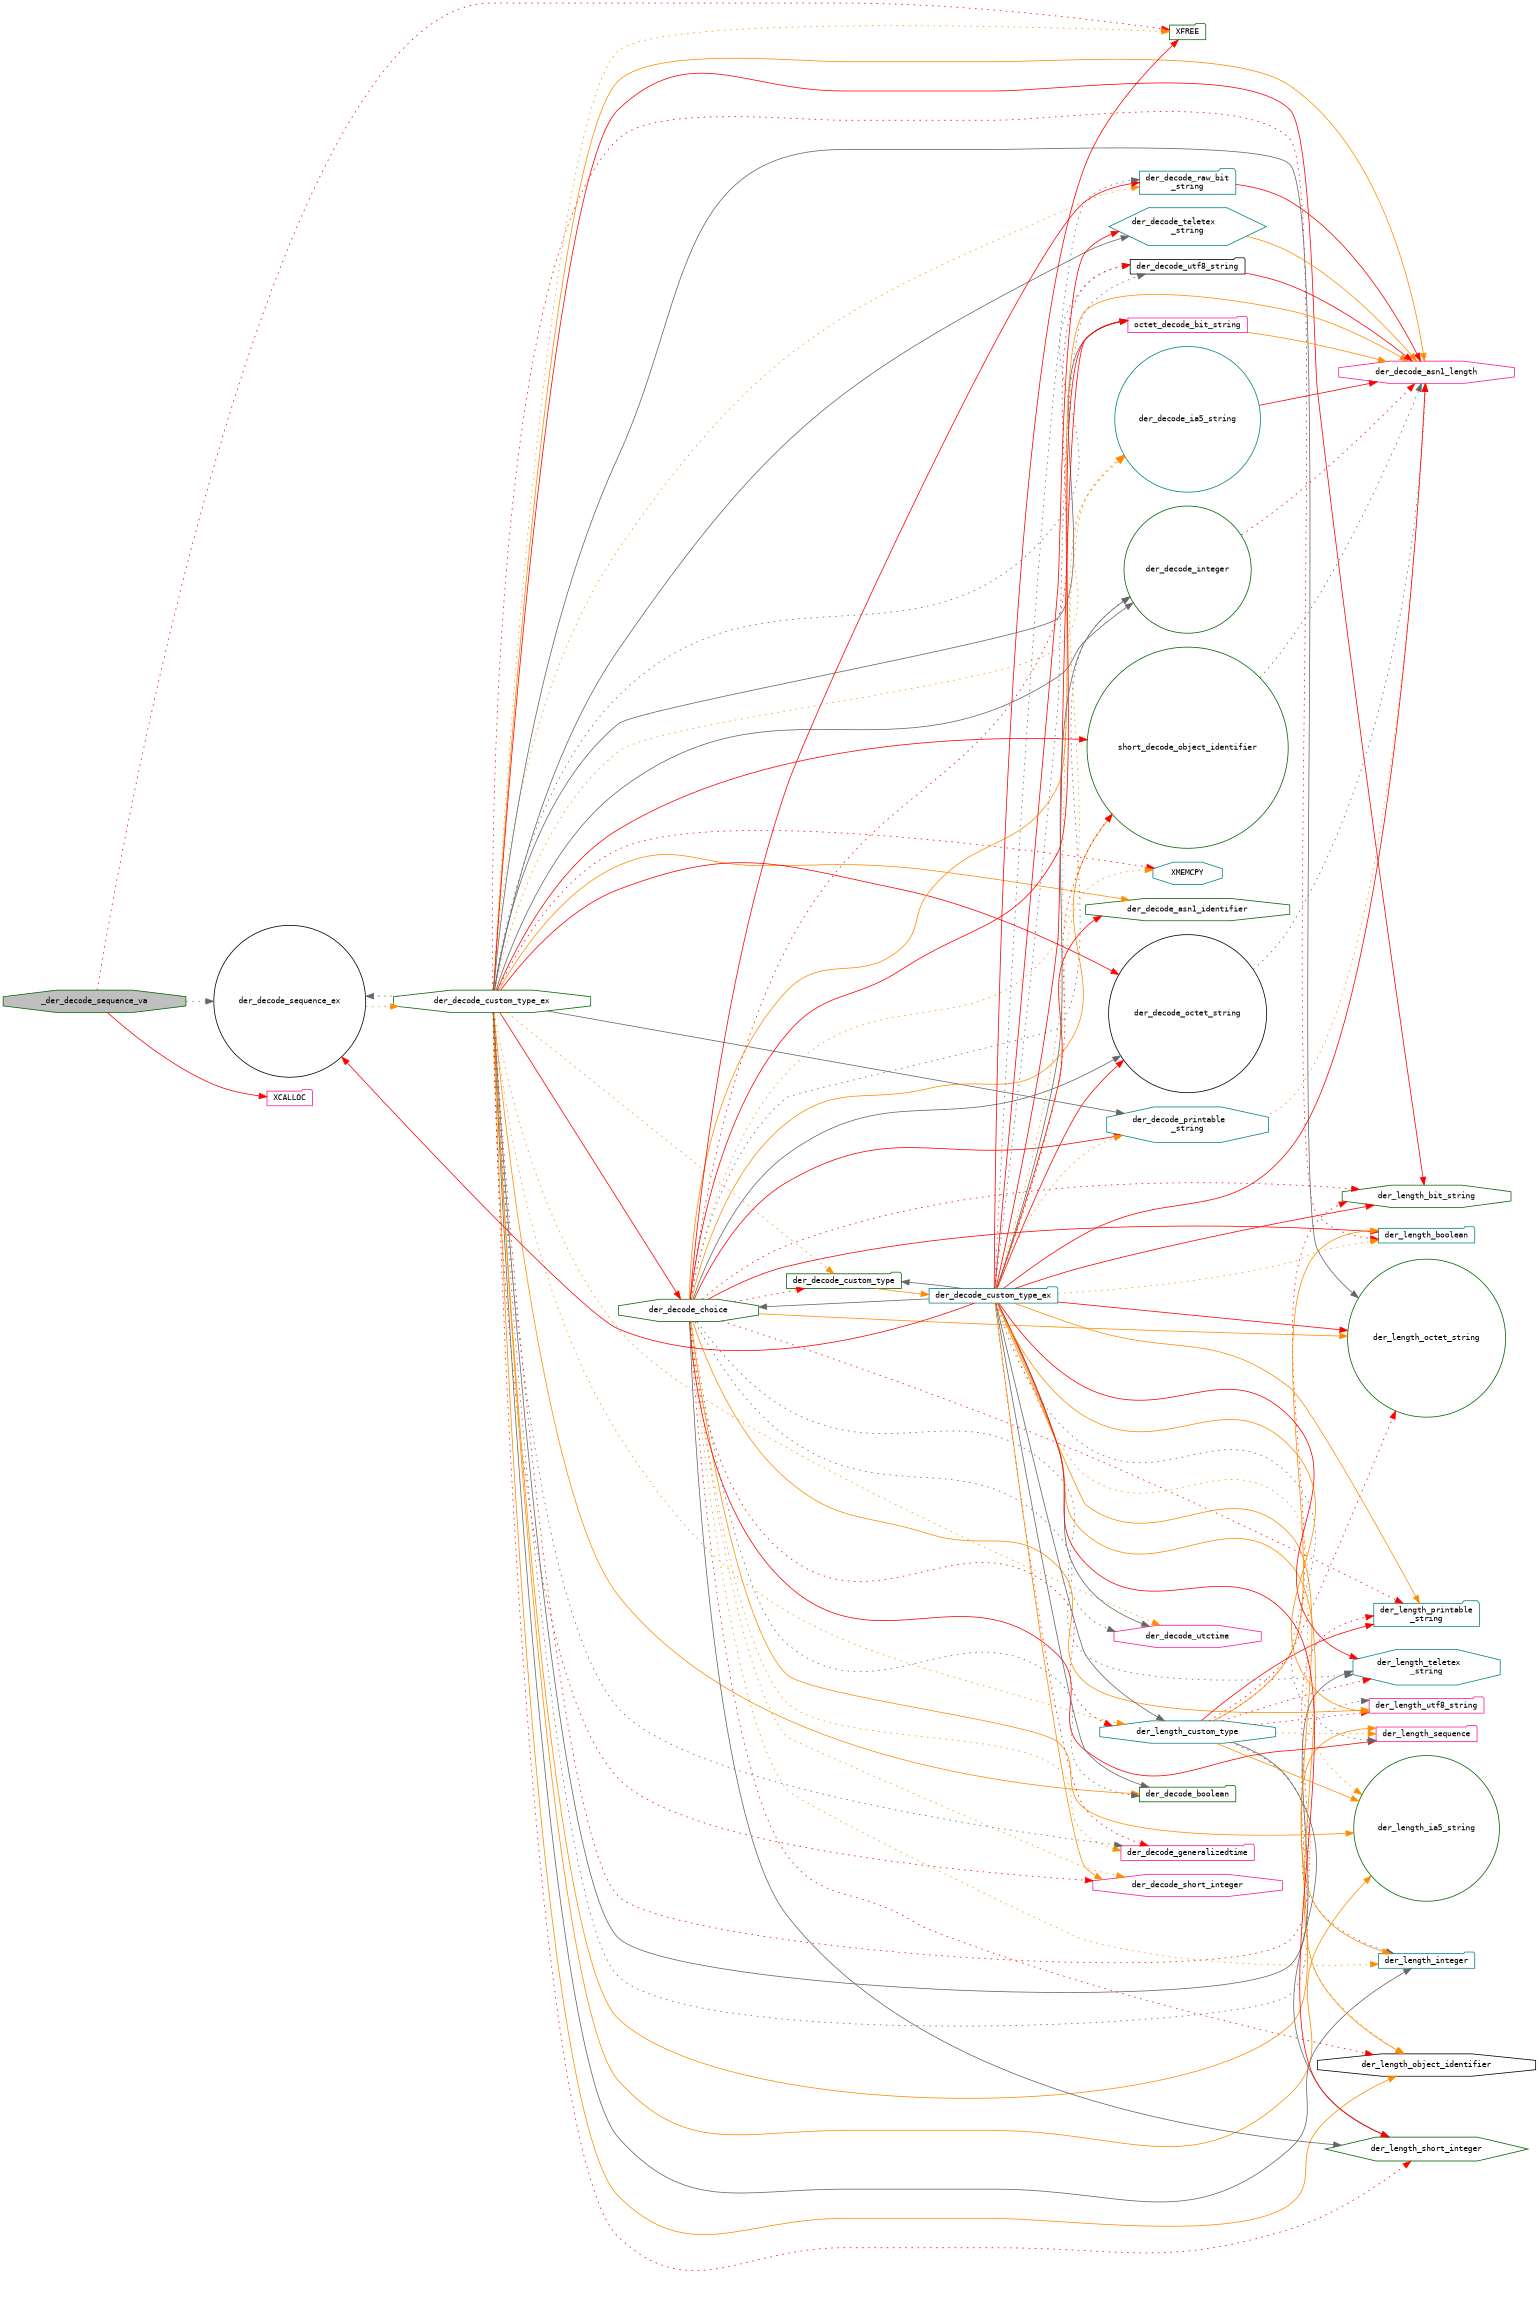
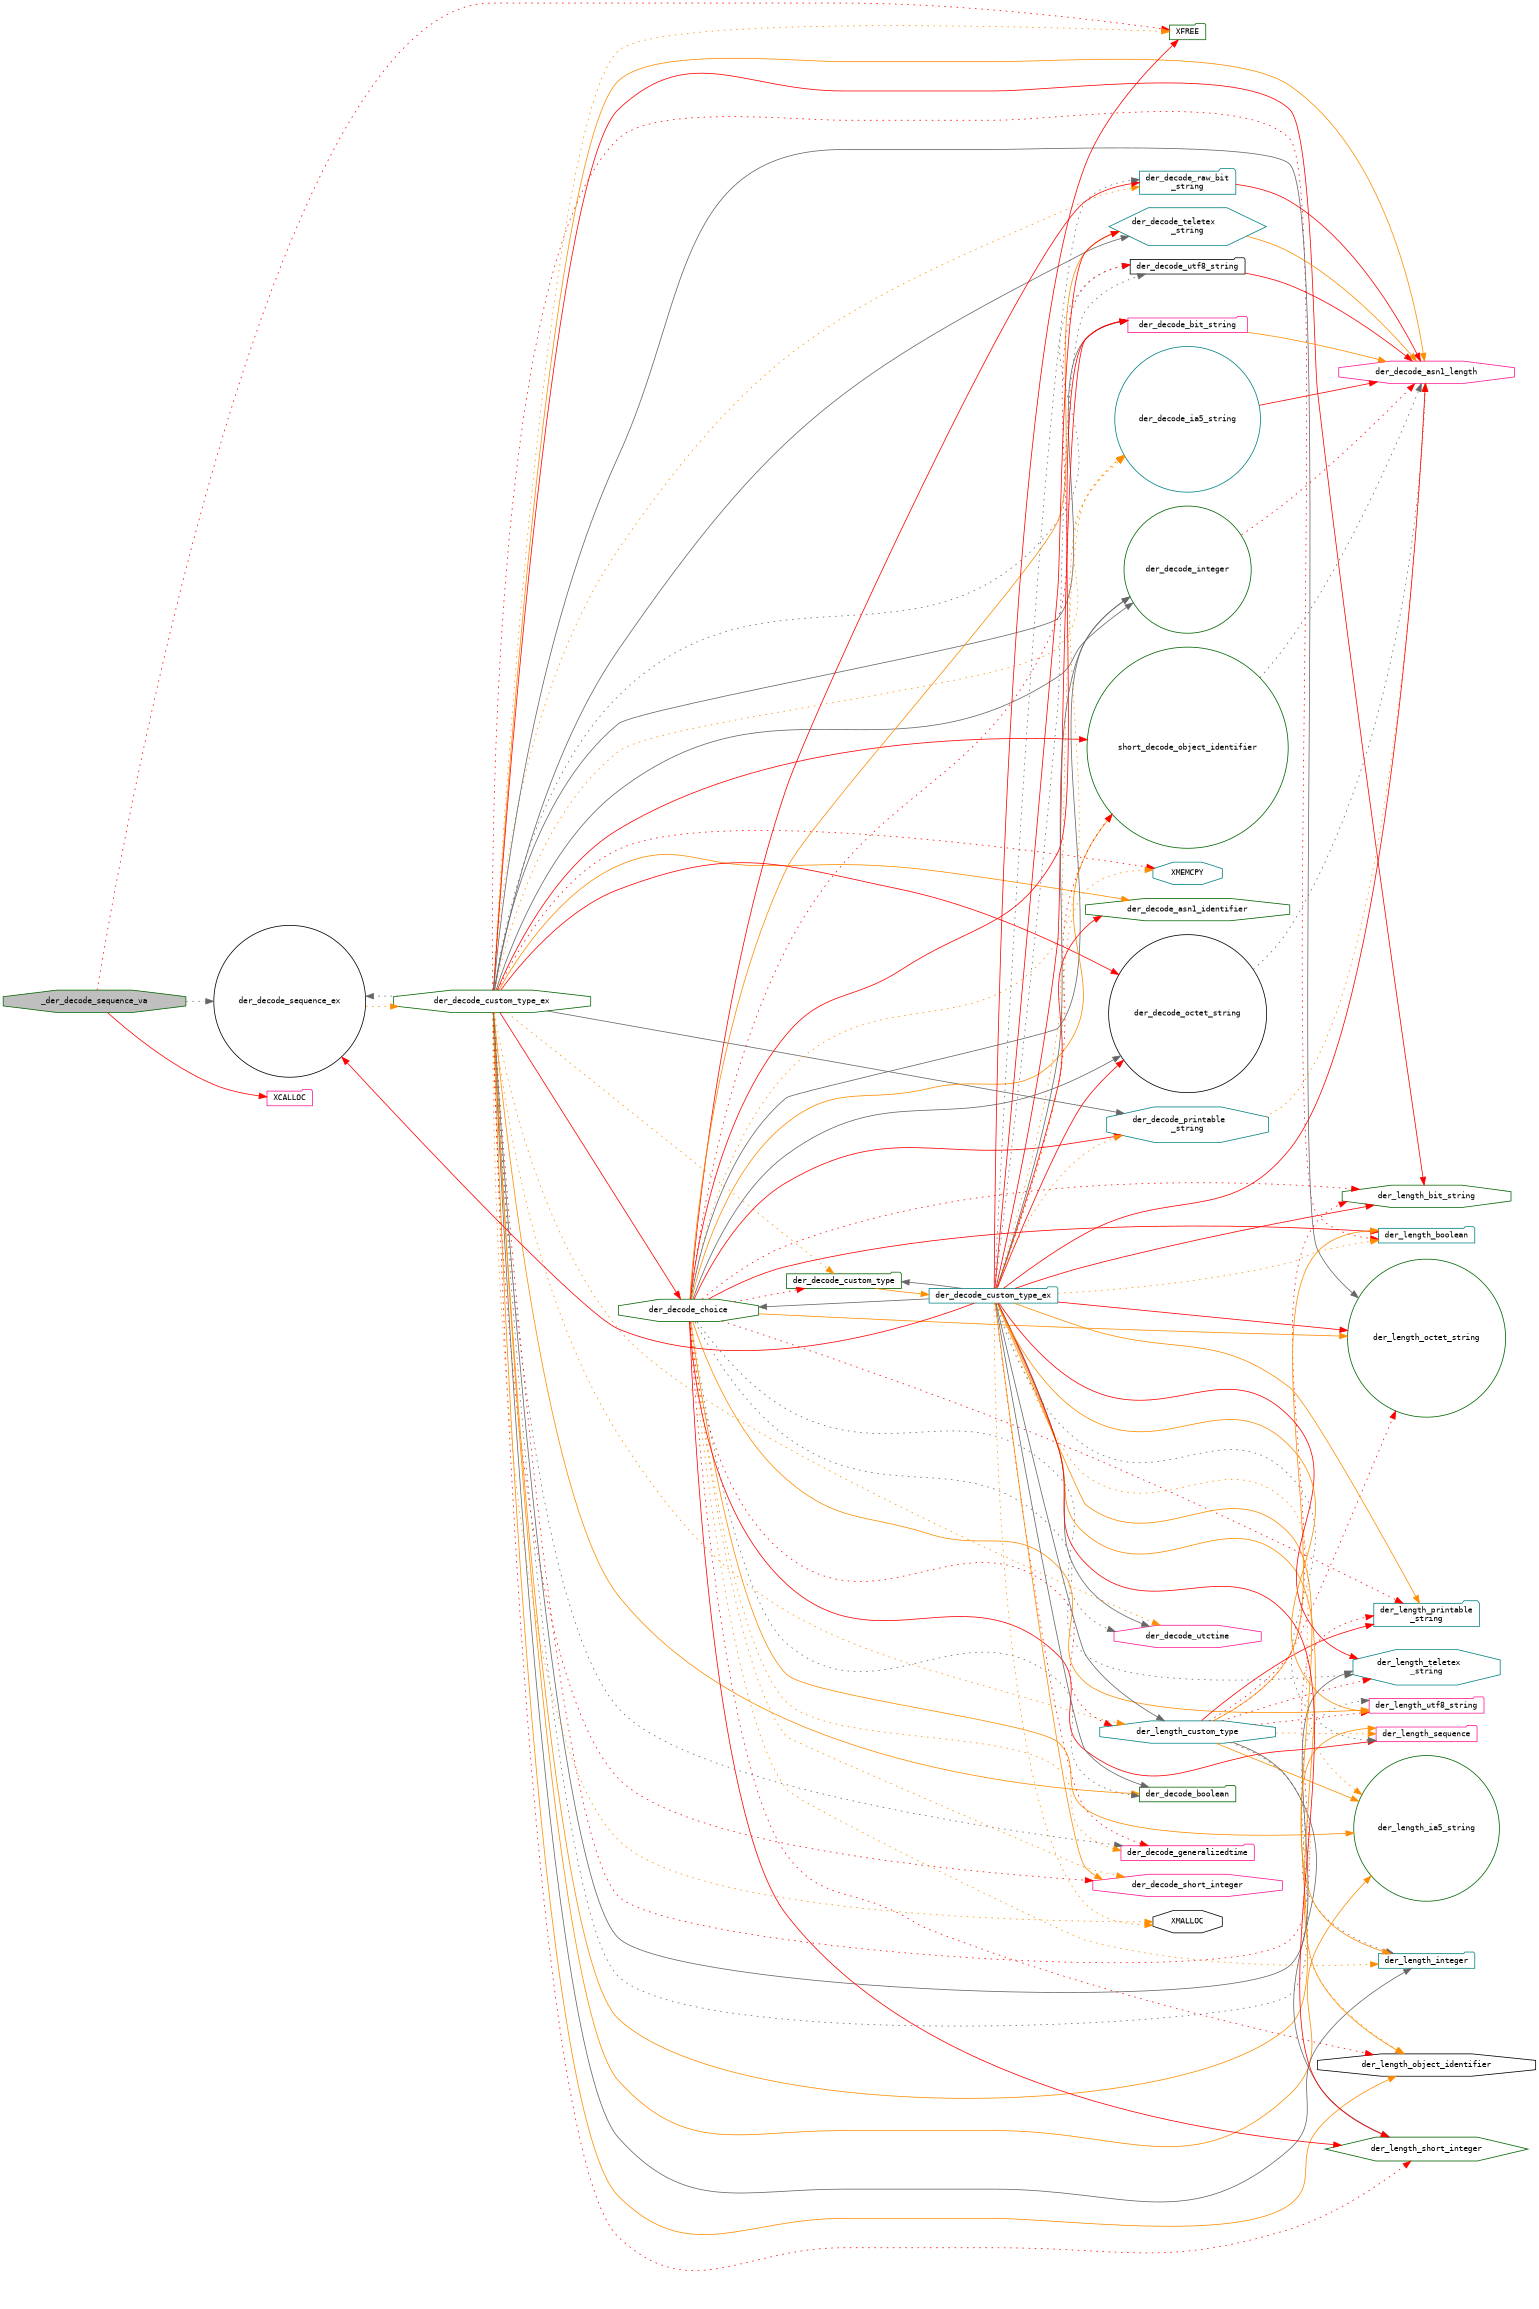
node "octet_decode_bit_string": label "octet_decode_bit_string" -> "der_decode_bit_string"
edge "der_decode_choice" -> "der_decode_asn1_length": now "der_decode_choice" -> "der_decode_teletex _string"
edge "der_decode_choice" -> "der_decode_integer": style dotted -> solid
edge "der_decode_choice" -> "der_length_short_integer": color gray40 -> red
node "XMALLOC": added
